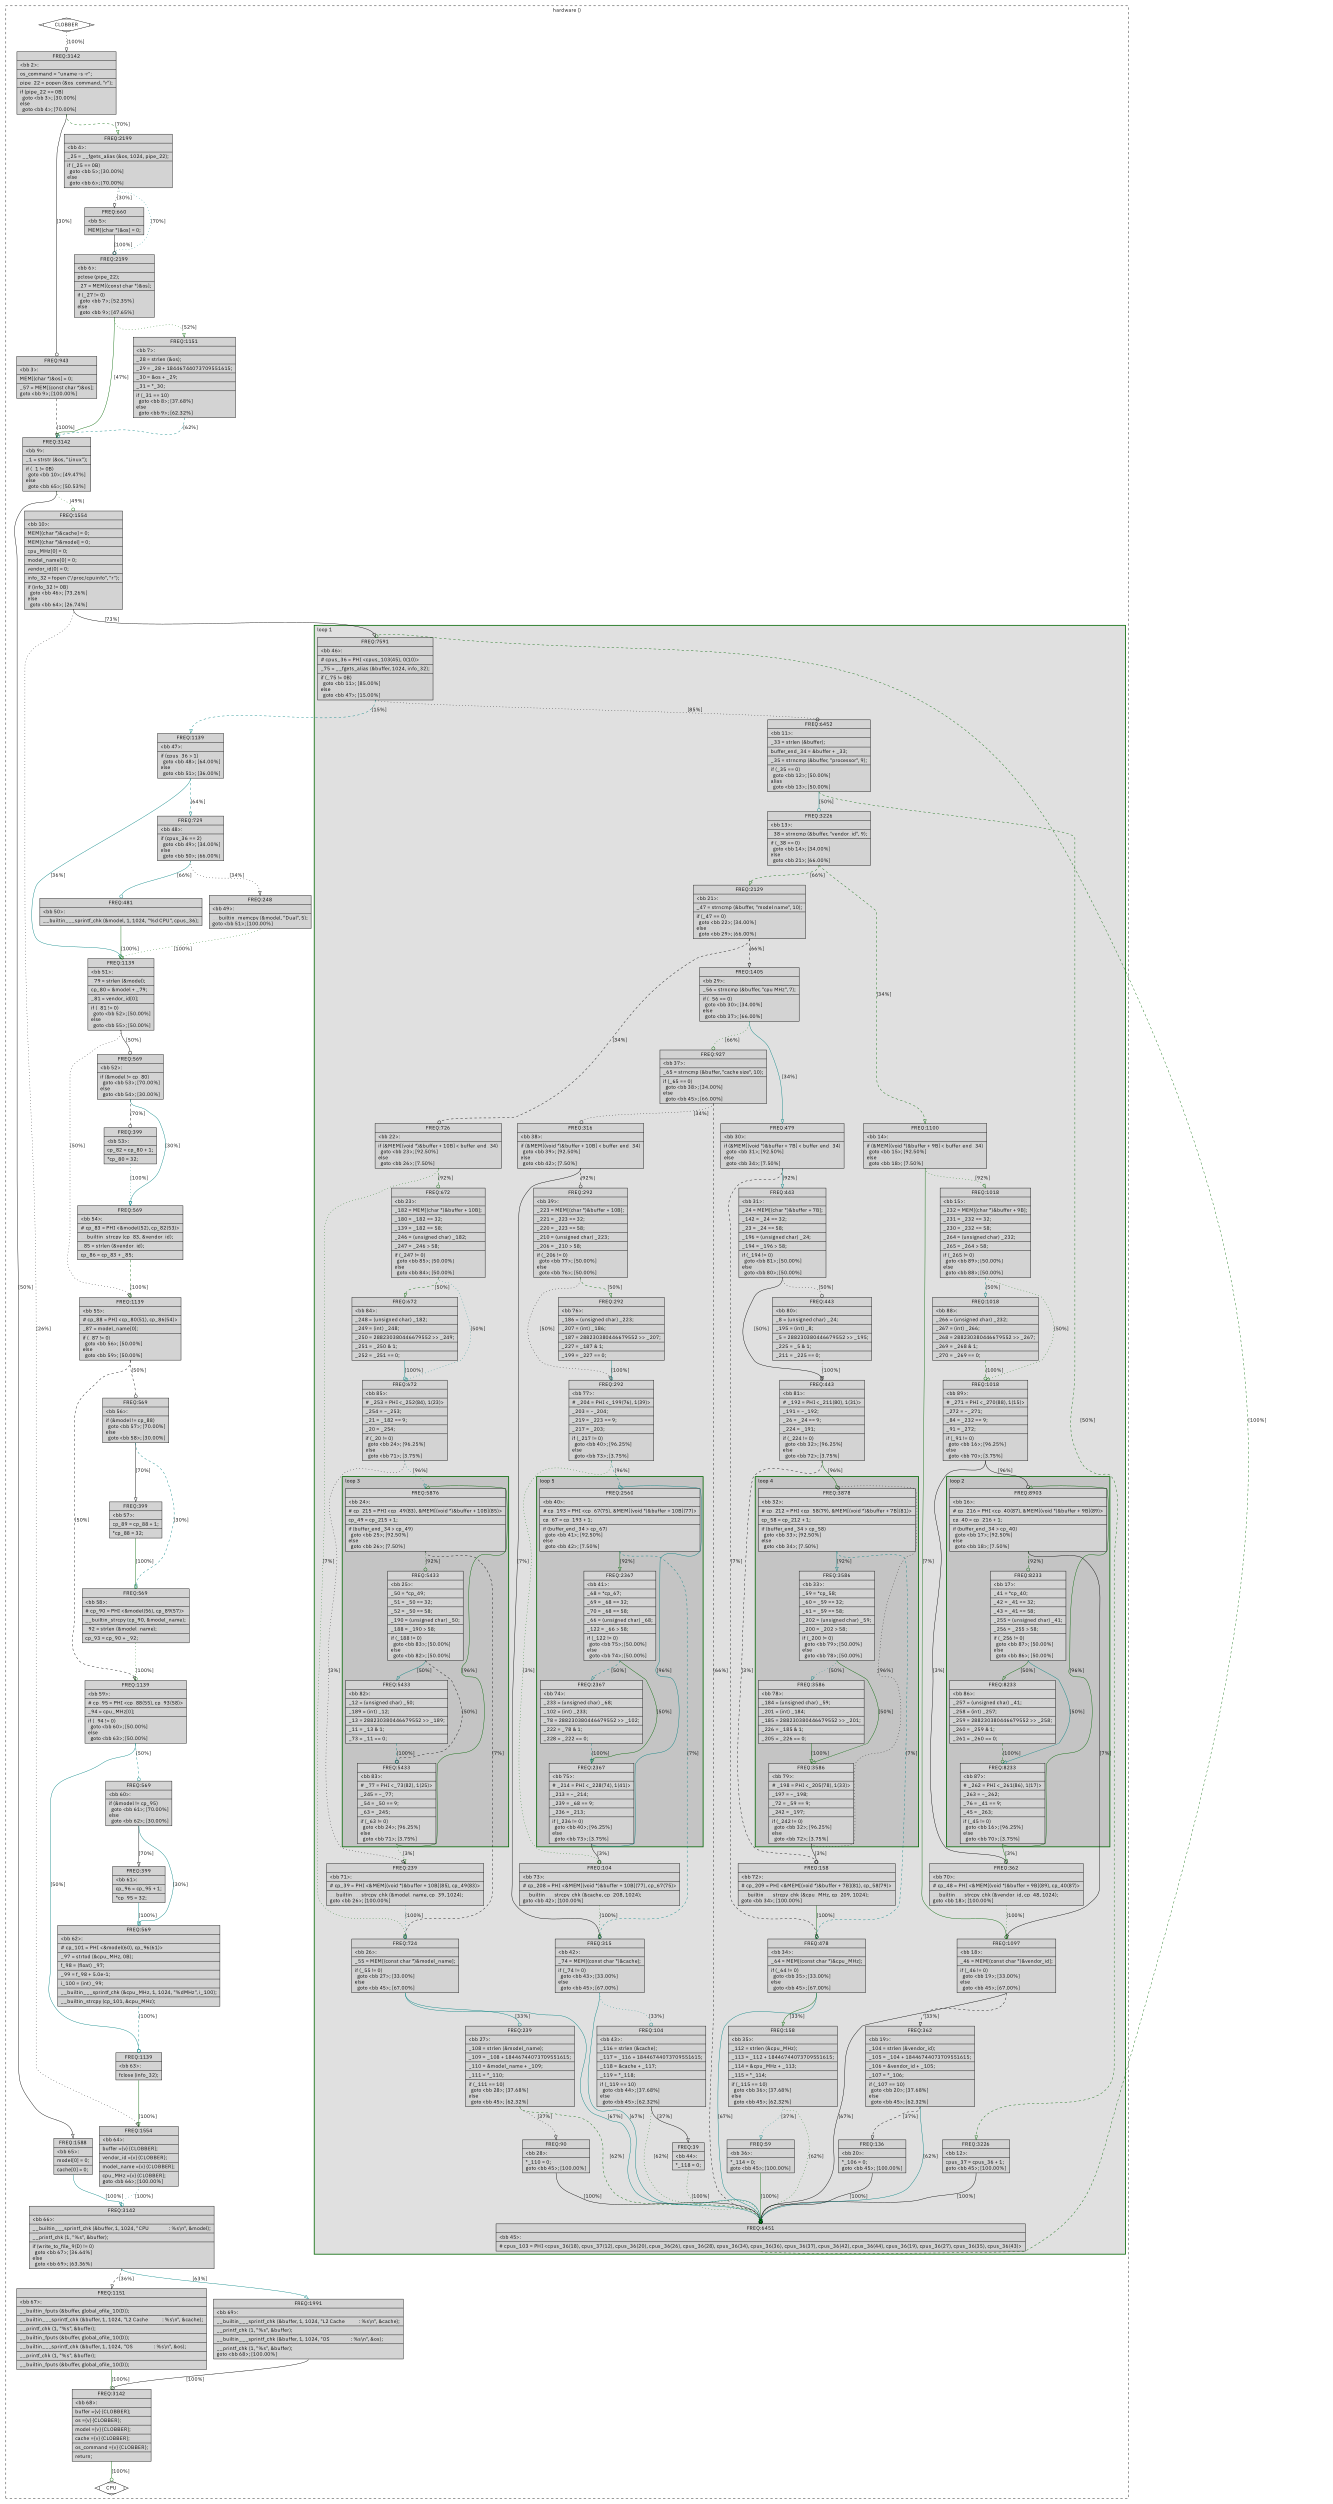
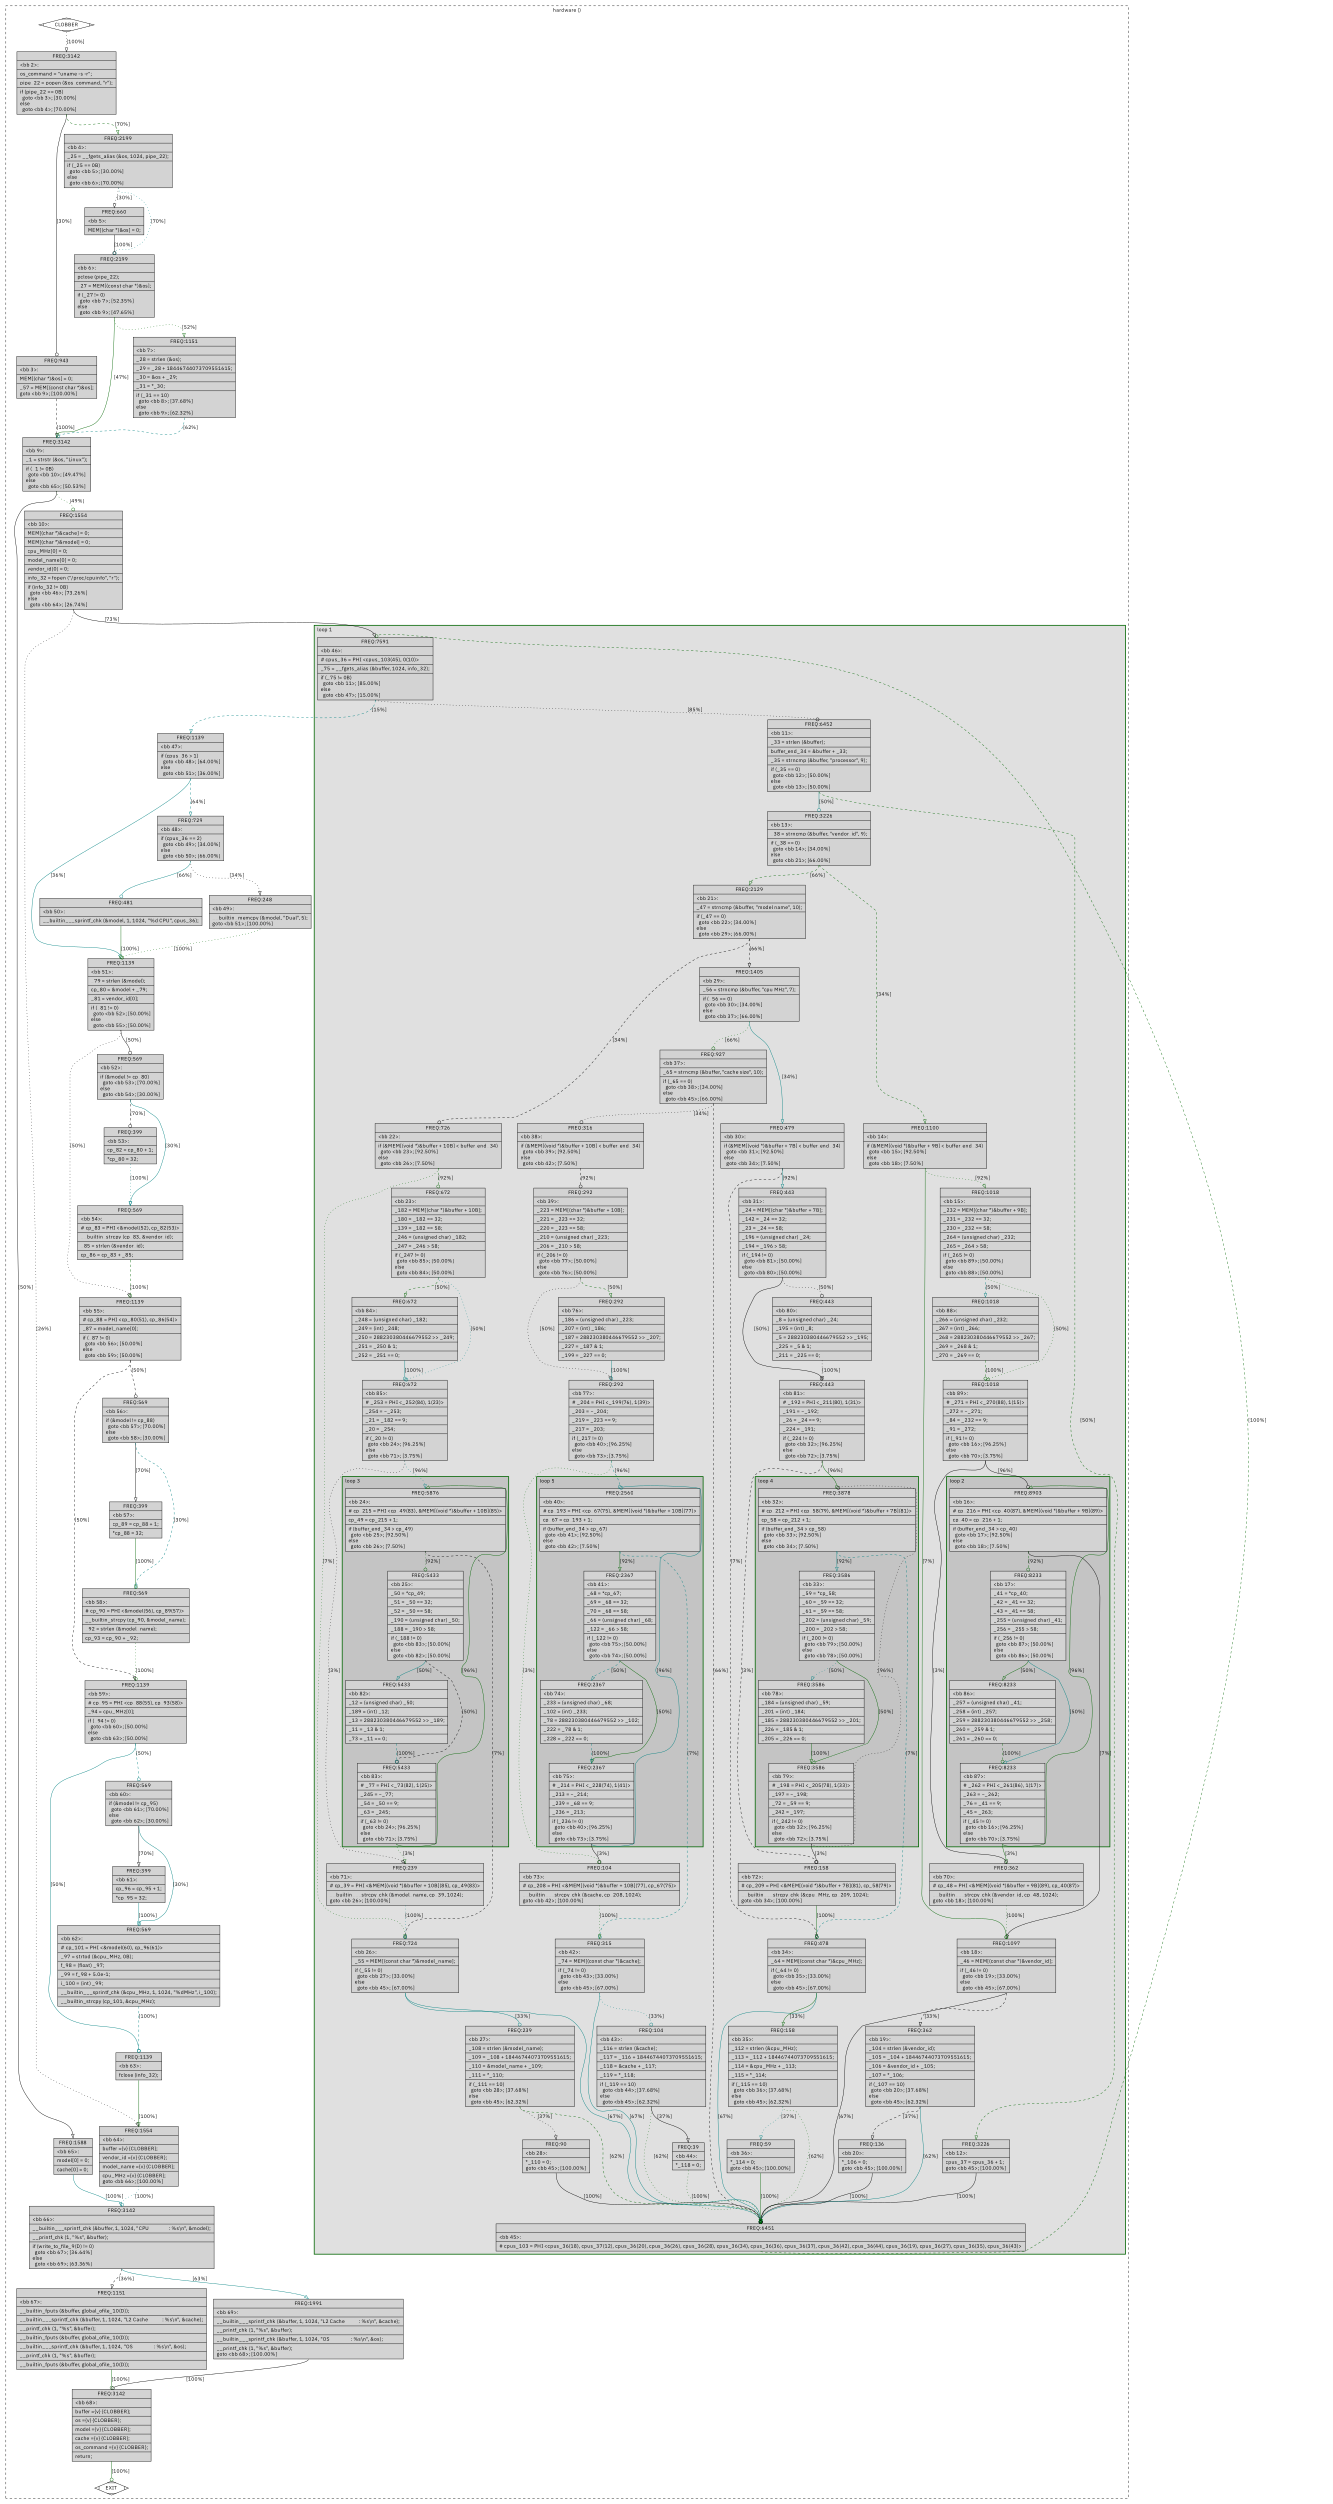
node "FREQ:6452": text "alias" -> "else"
edge "FREQ:316" -> "FREQ:315": removed, label "[7%]"
node "CPU": label "CPU" -> "EXIT"
